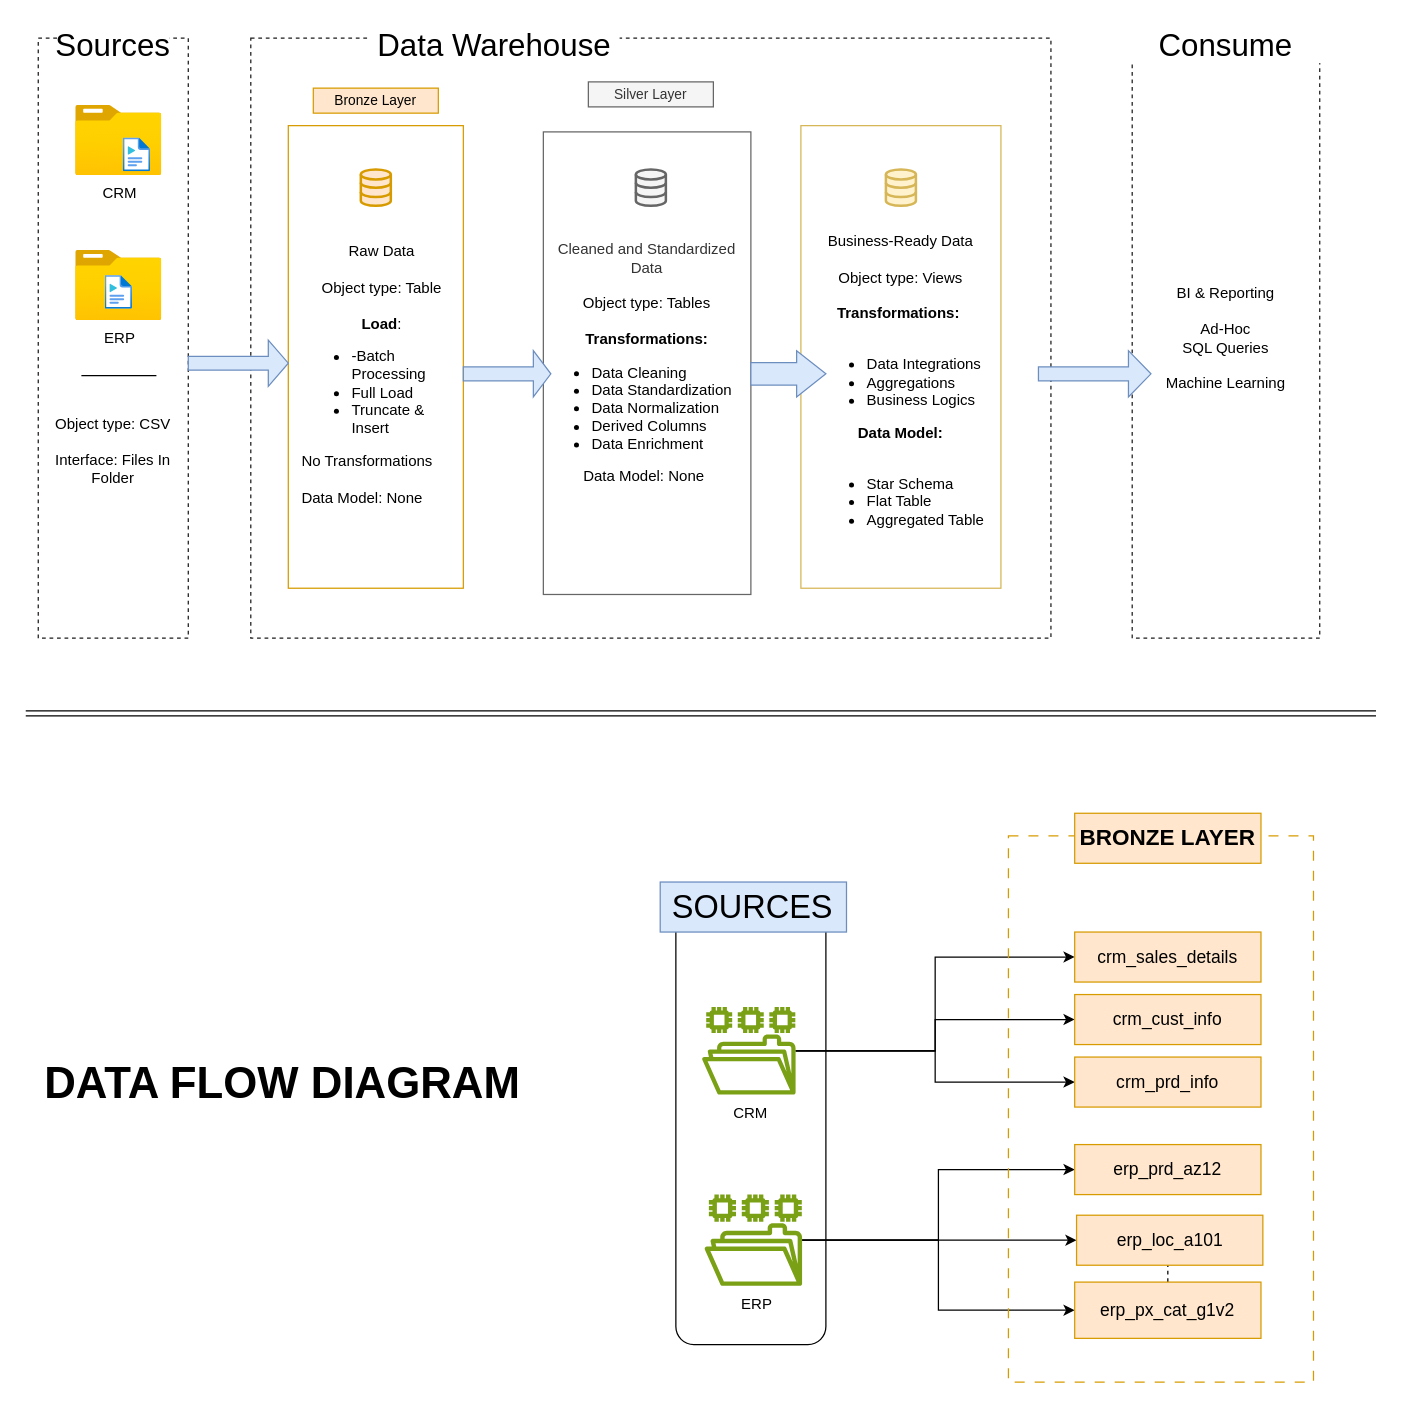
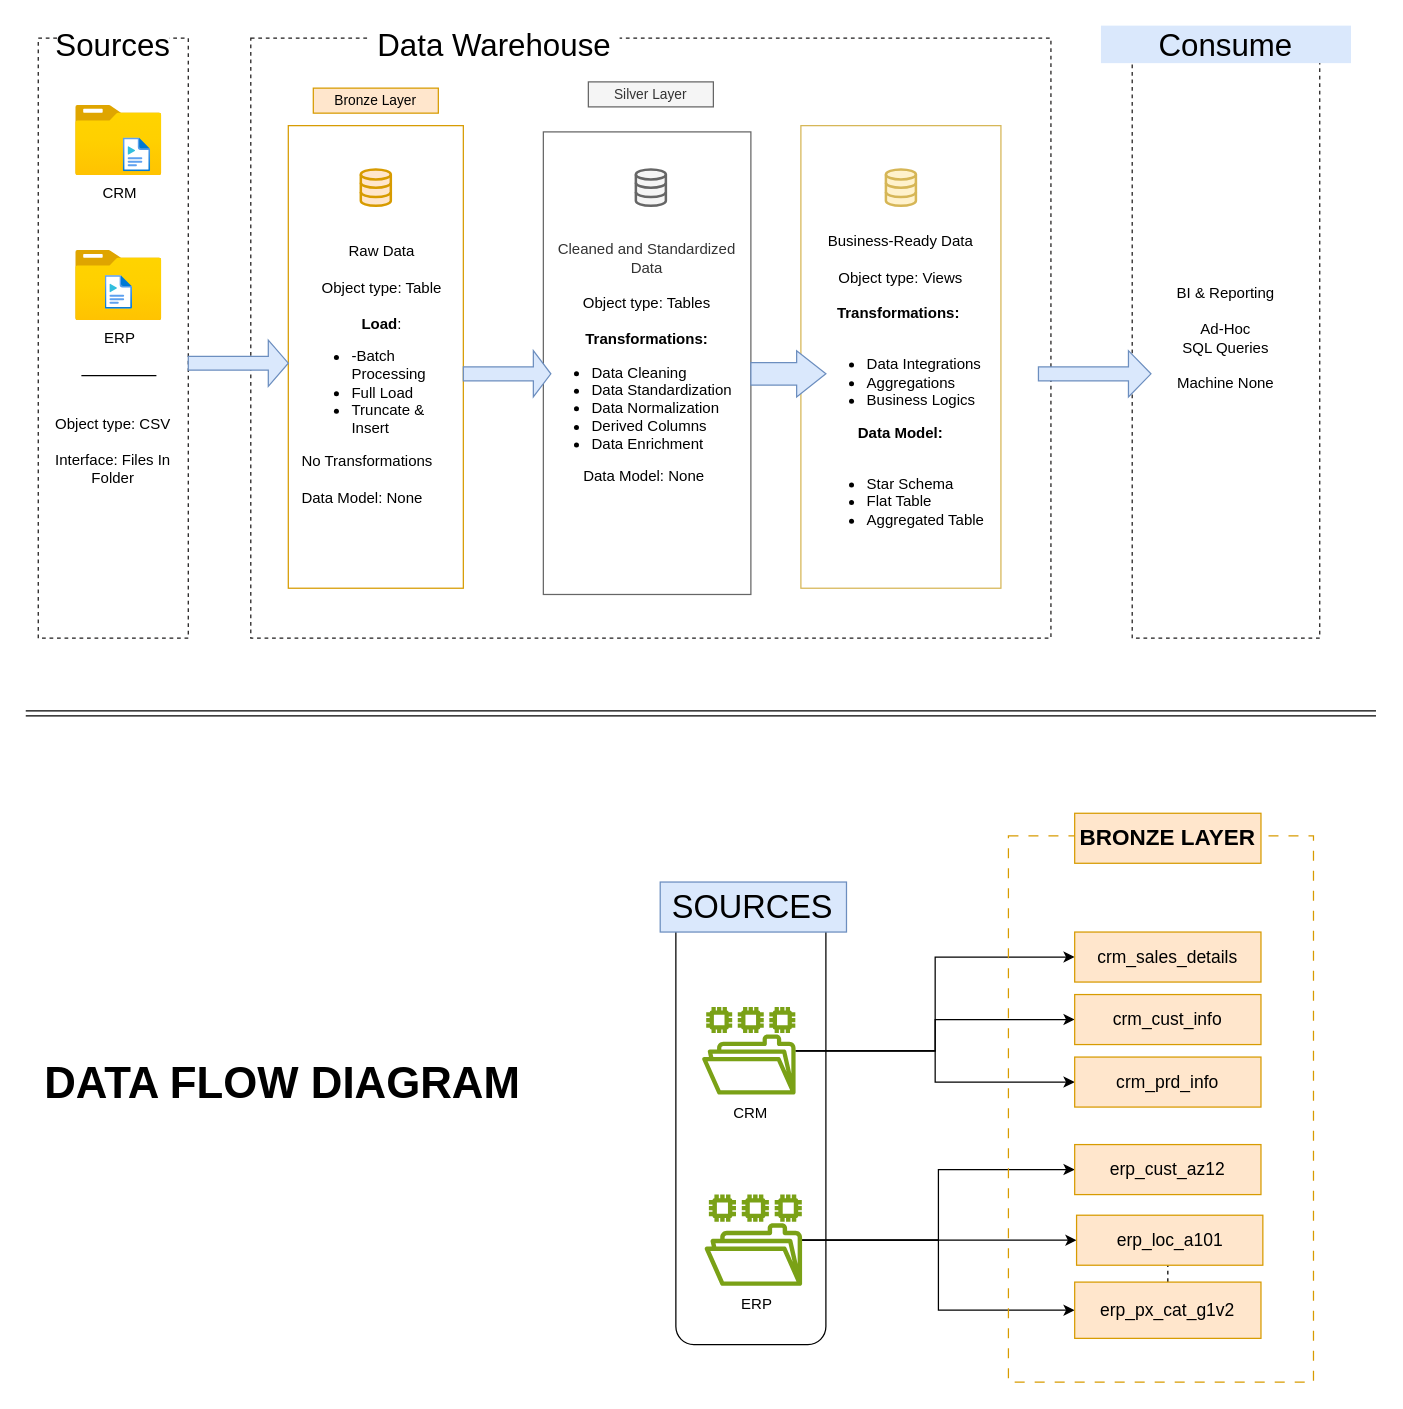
node "Consume": fillcolor #ffffff -> #dae8fc
node "BI & Reporting Ad-Hoc SQL Queries Machine Learning": label "BI & Reporting Ad-Hoc SQL Queries Machine Learning" -> "BI & Reporting Ad-Hoc SQL Queries Machine None"
node "erp_prd_az12": label "erp_prd_az12" -> "erp_cust_az12"
